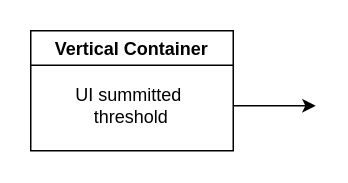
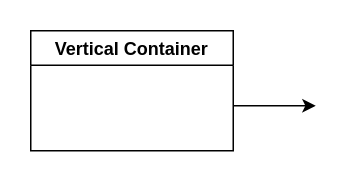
node "UI summitted threshold": removed
